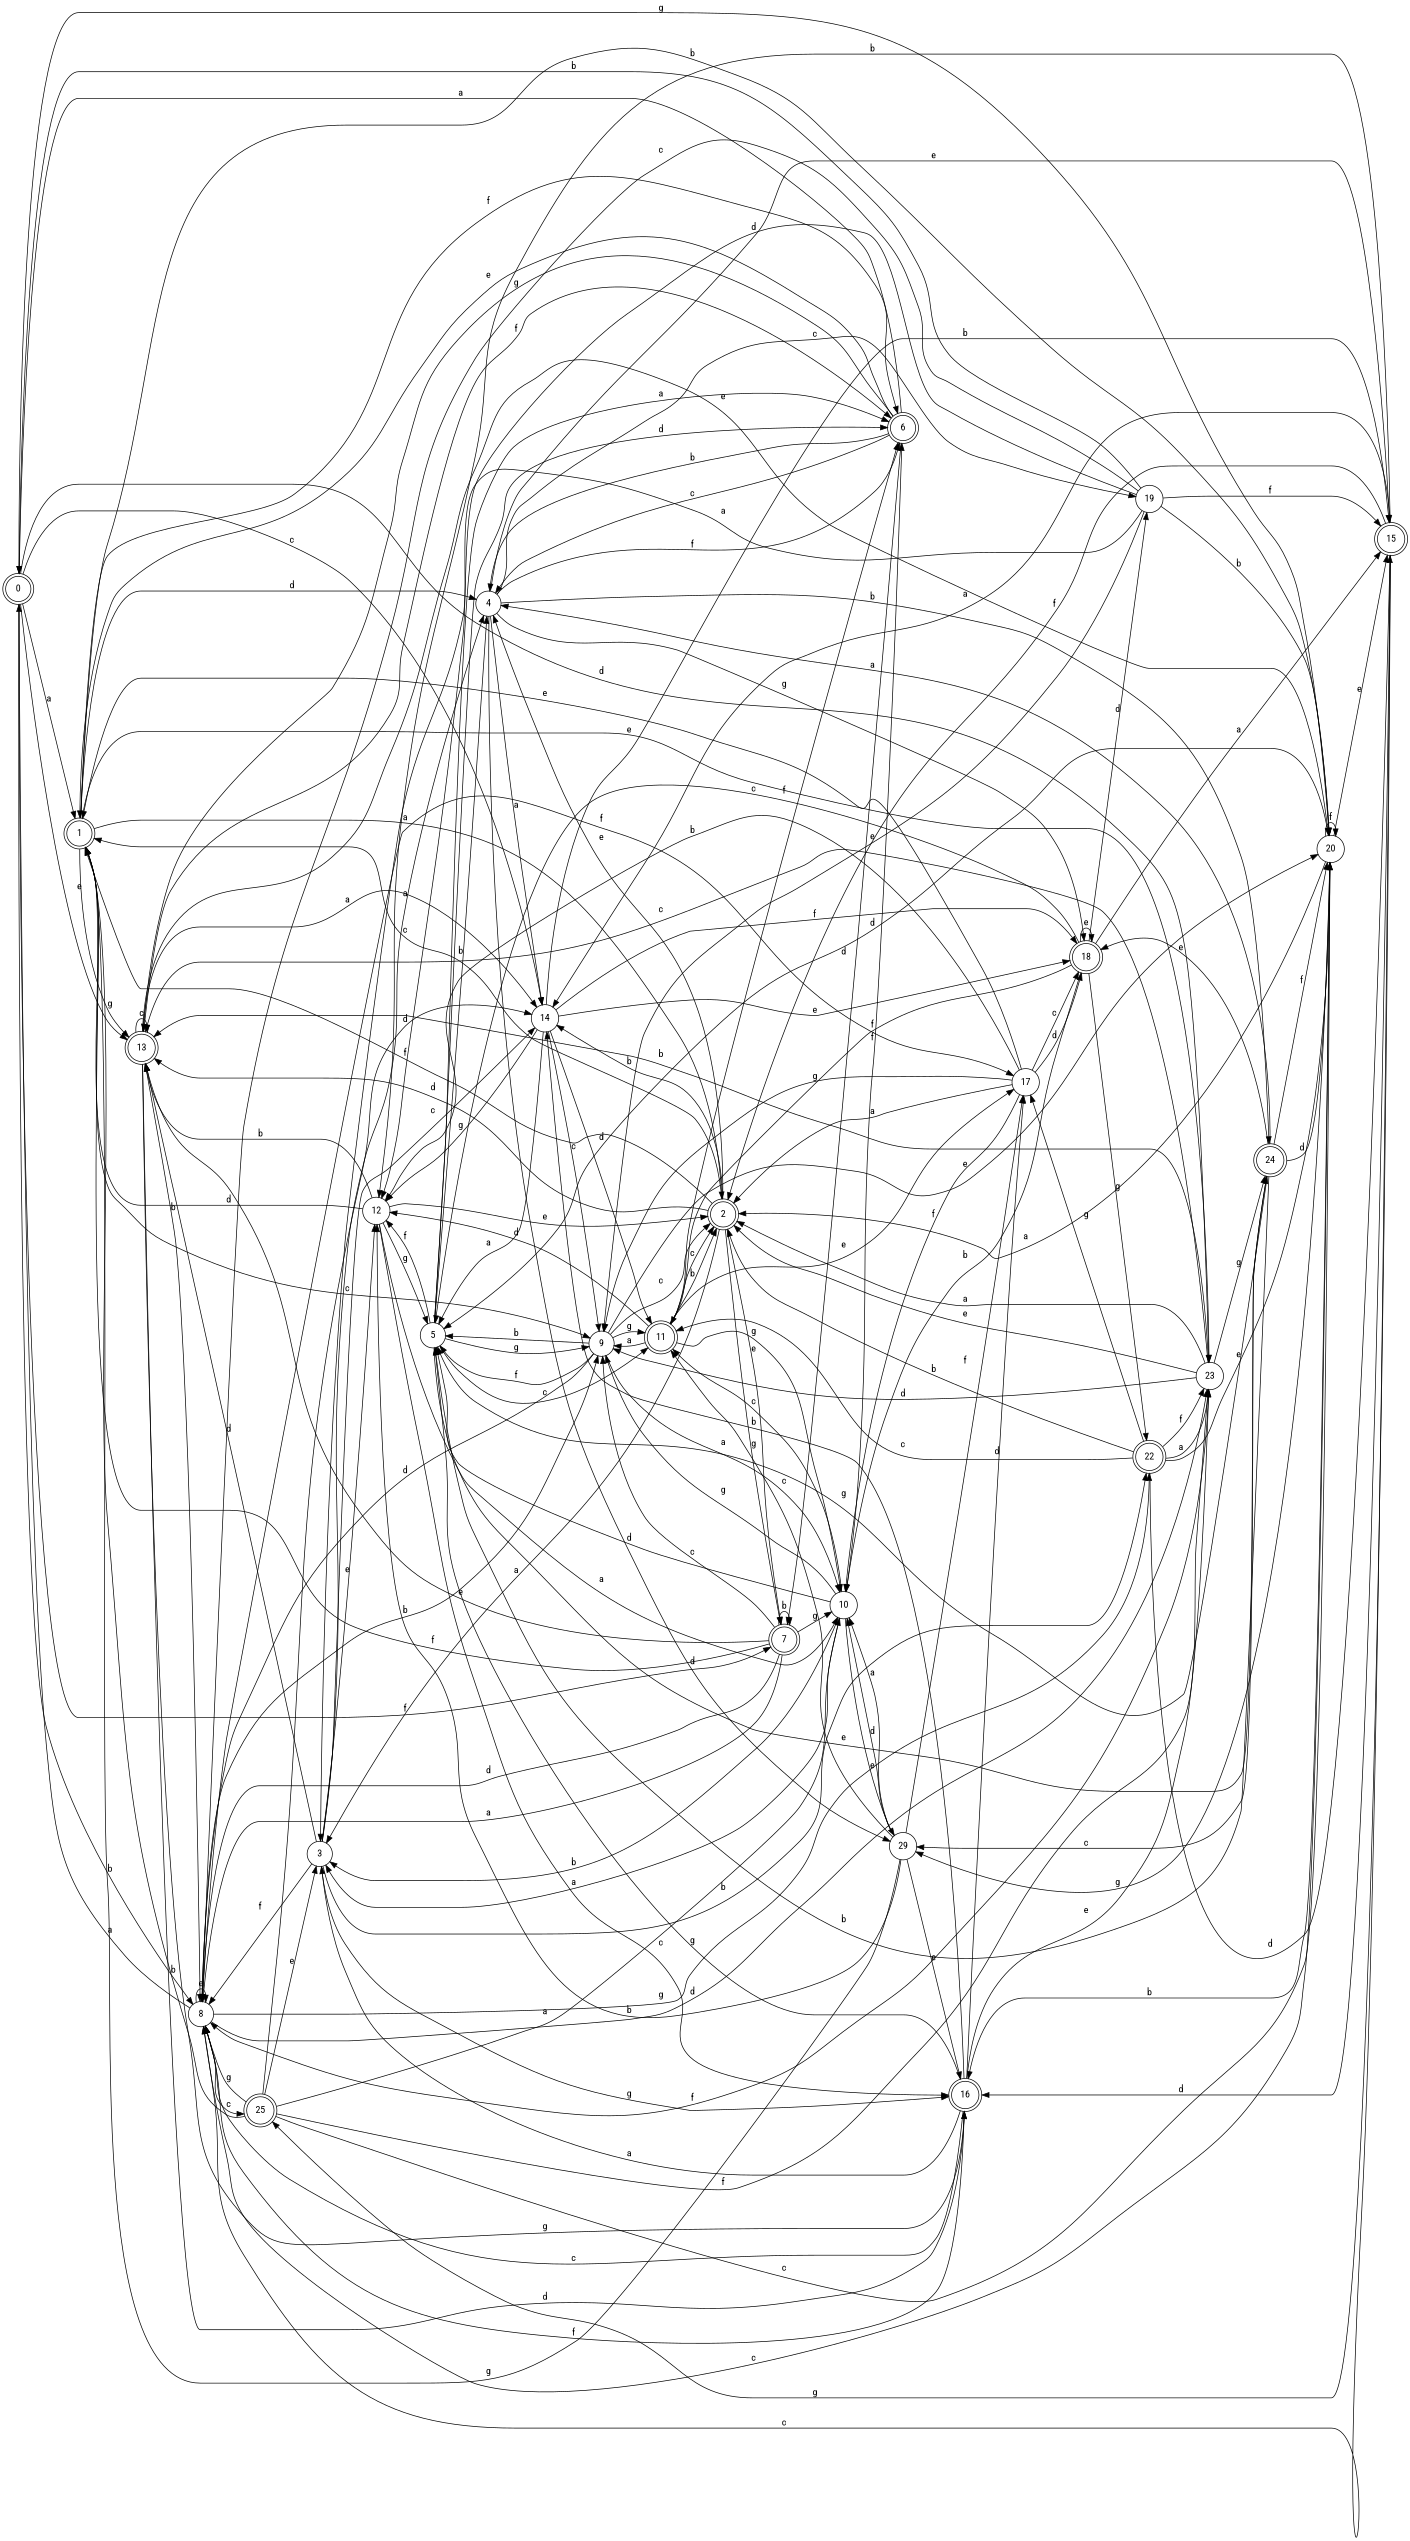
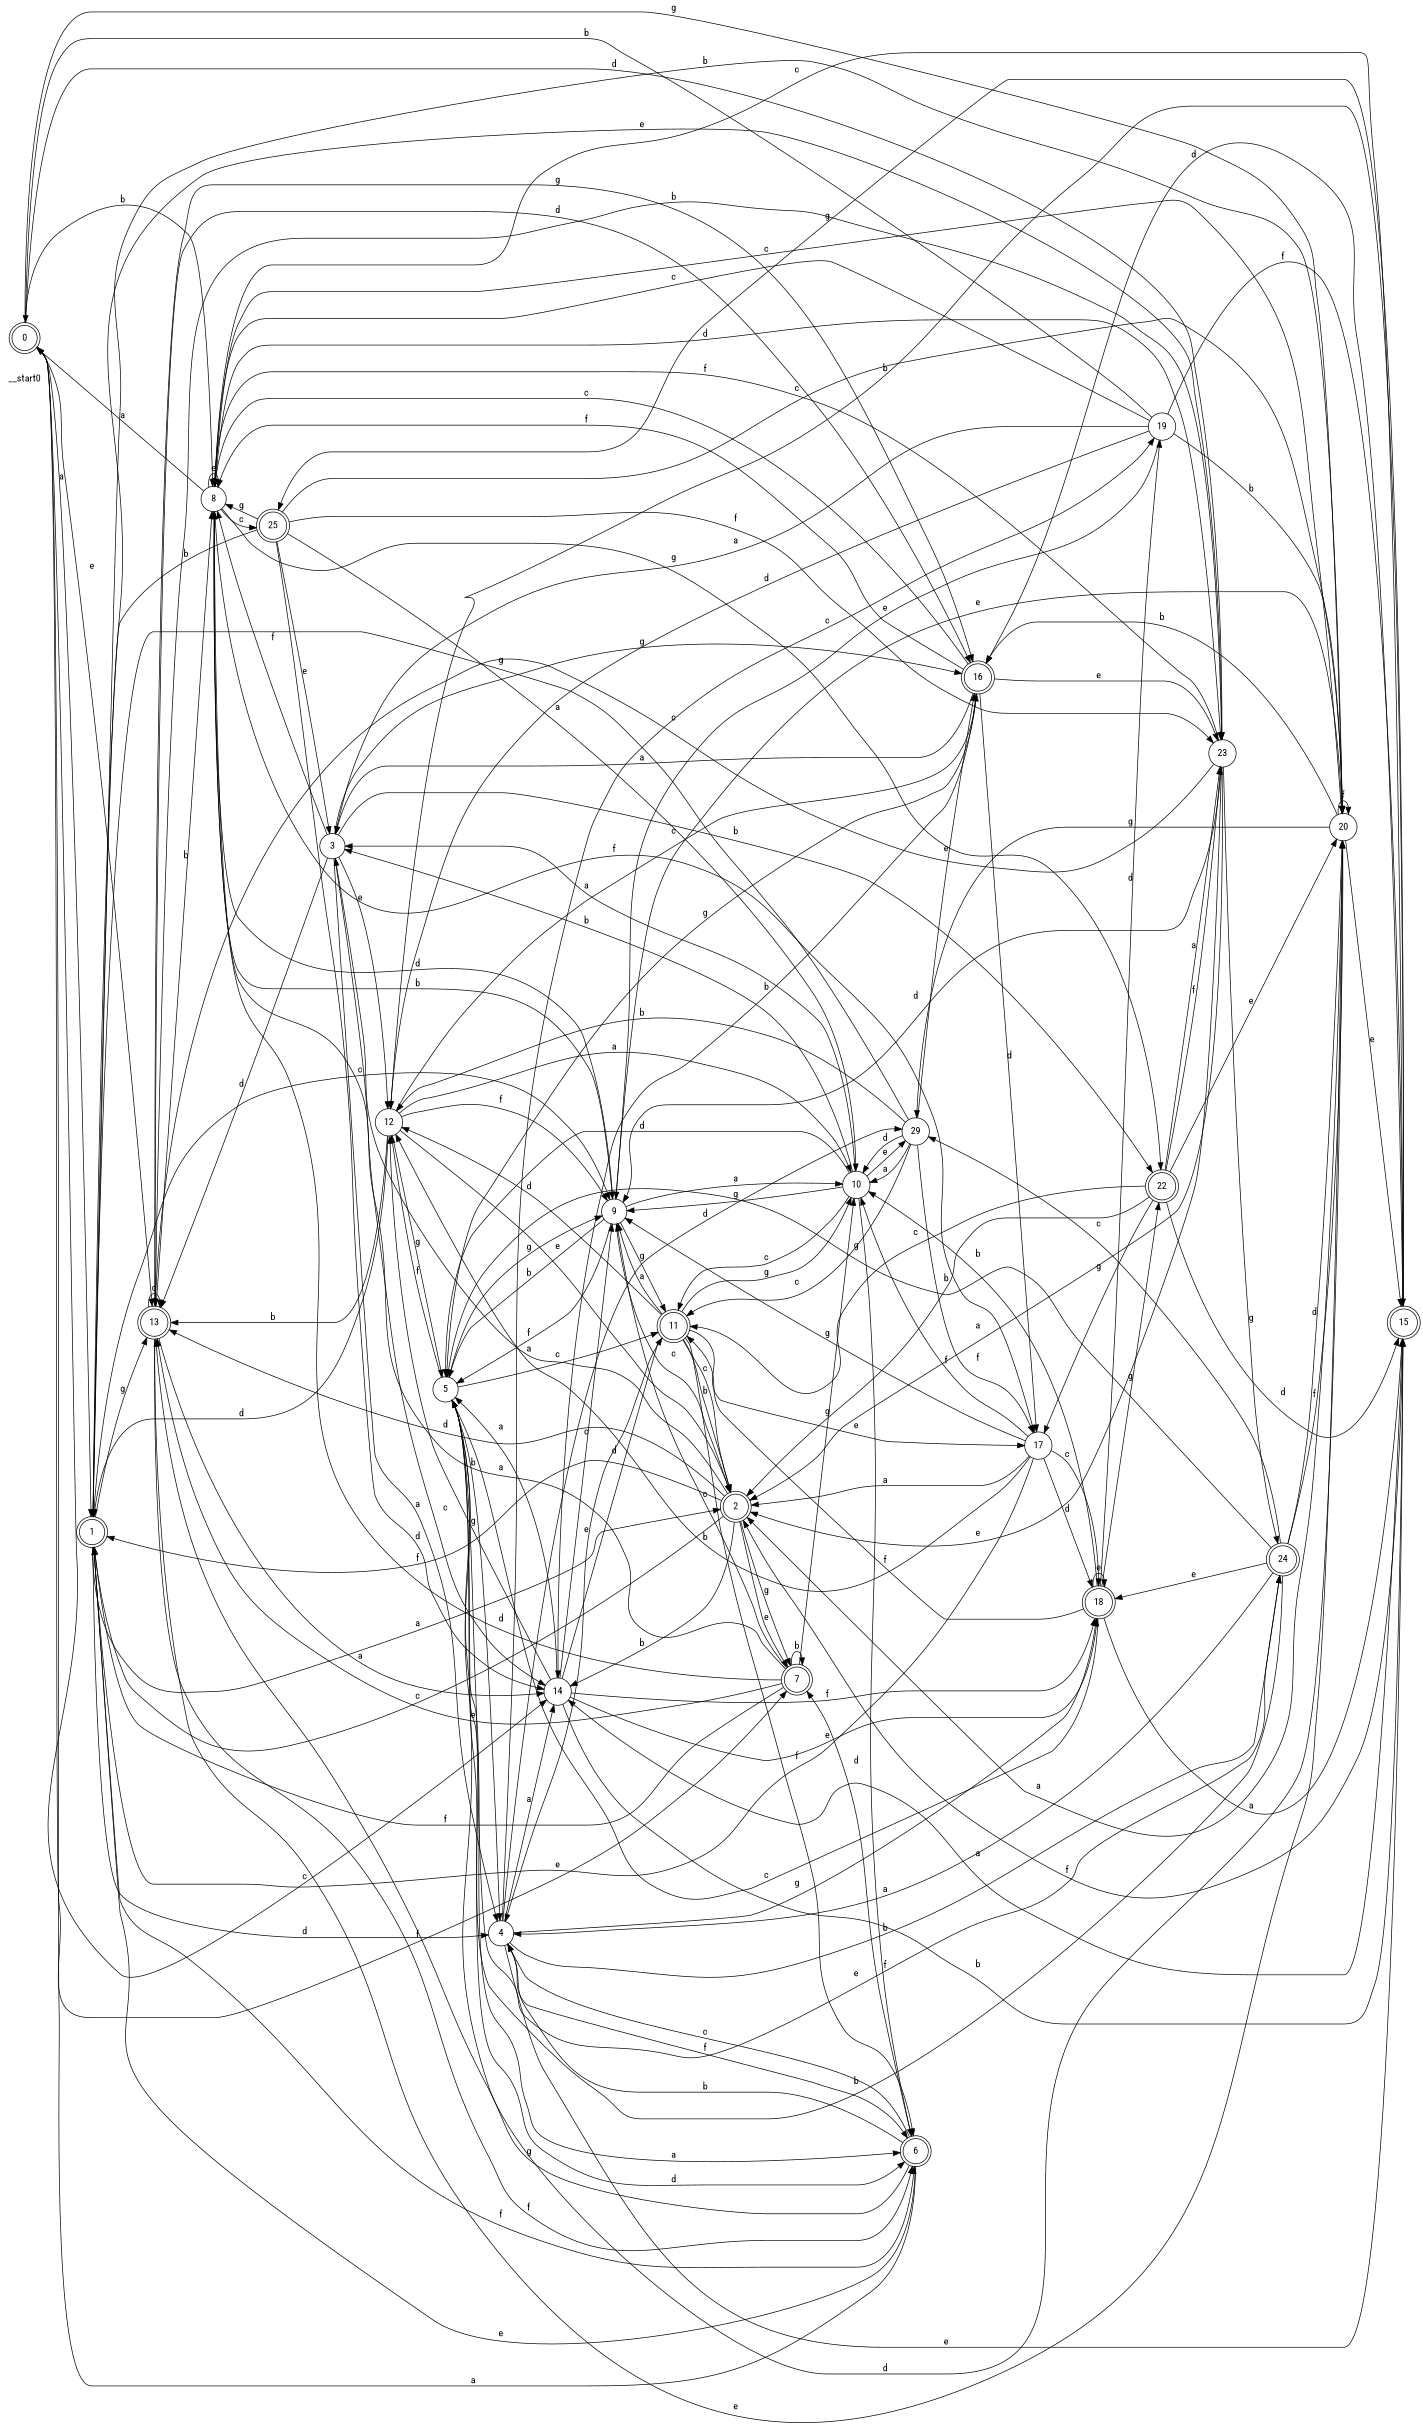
node "__start0": added
edge "2" -> "4": now "11" -> "4"
edge "12" -> "9": added, label "f"
